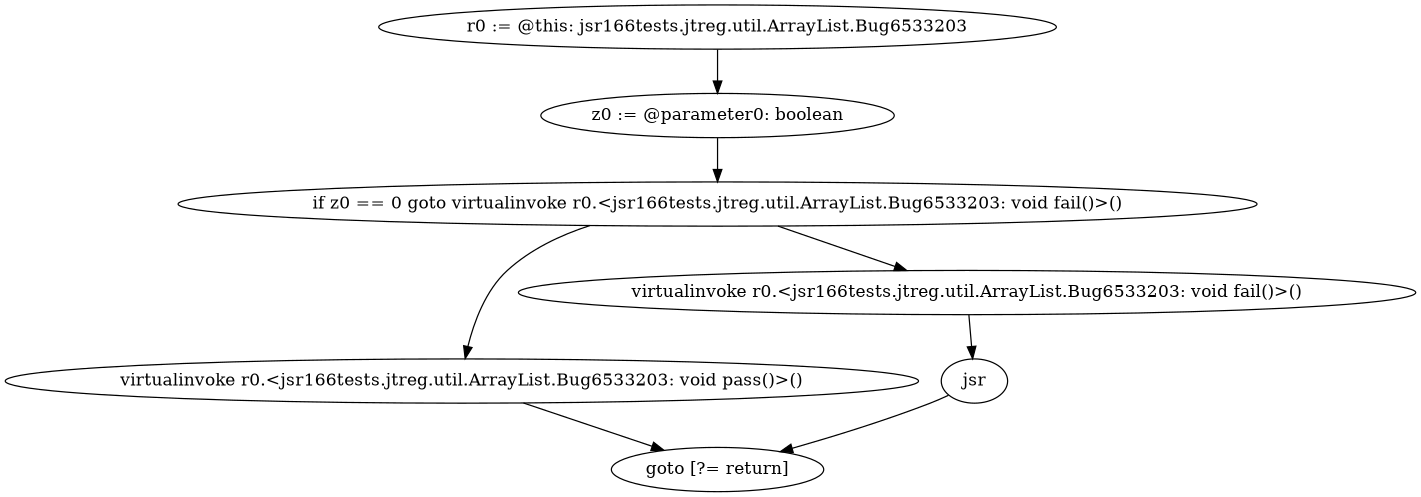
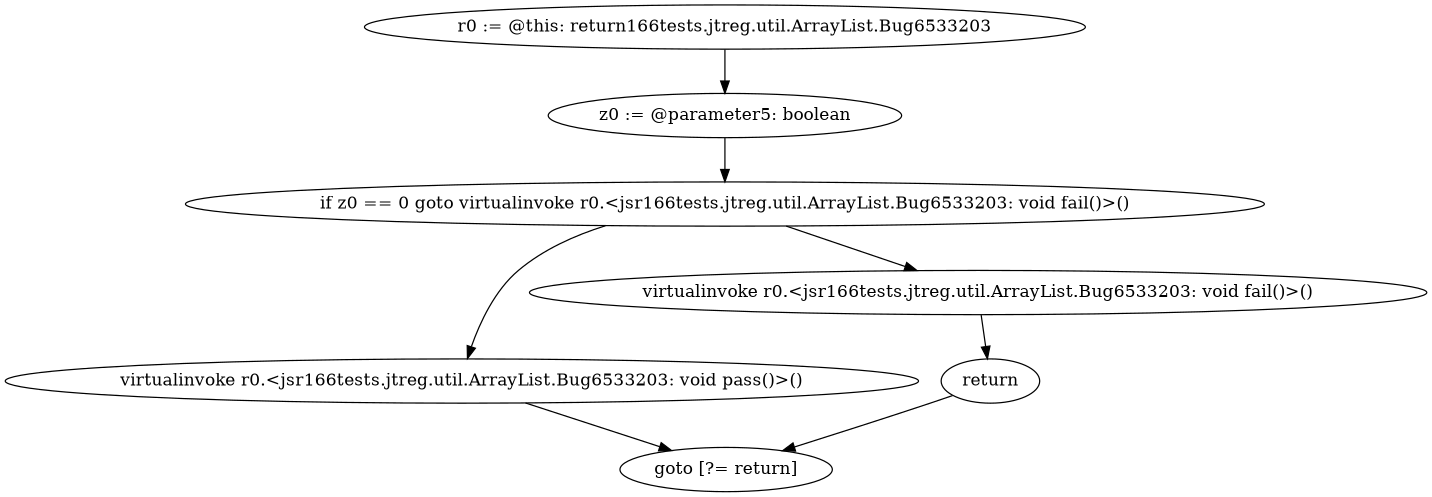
node "r0 := @this: jsr166tests.jtreg.util.ArrayList.Bug6533203": label "r0 := @this: jsr166tests.jtreg.util.ArrayList.Bug6533203" -> "r0 := @this: return166tests.jtreg.util.ArrayList.Bug6533203"
node "z0 := @parameter0: boolean": label "z0 := @parameter0: boolean" -> "z0 := @parameter5: boolean"
node "jsr": label "jsr" -> "return"
